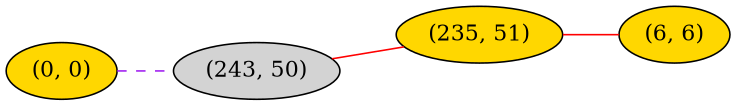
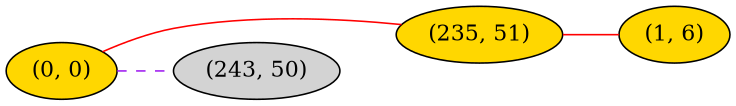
node "(6, 6)": label "(6, 6)" -> "(1, 6)"
edge "(235, 51)" -- "(243, 50)": now "(235, 51)" -- "(0, 0)"
